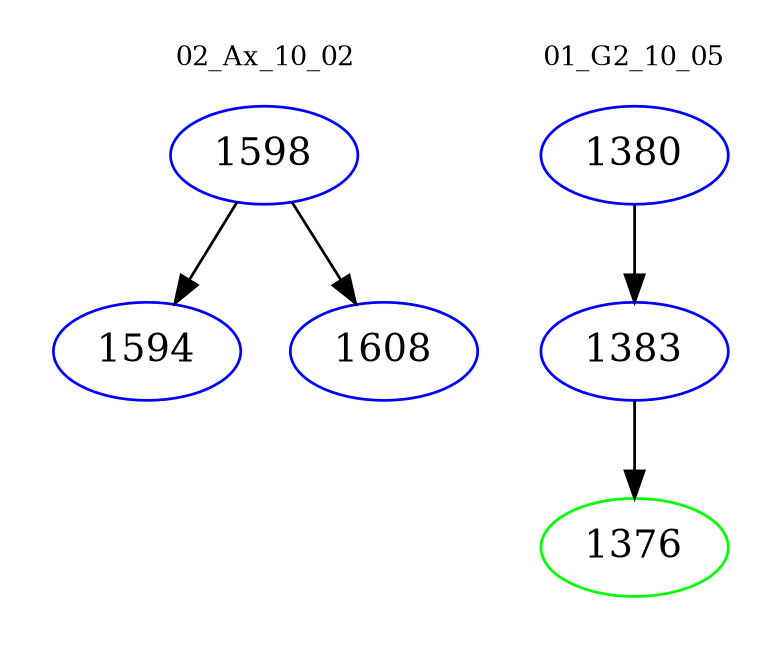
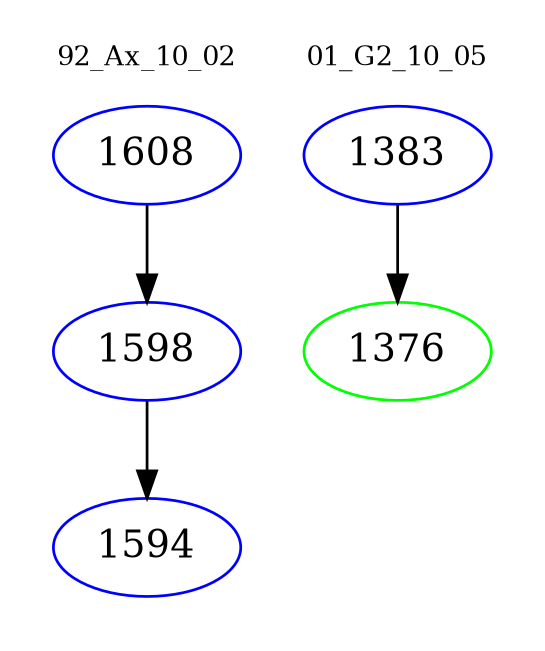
cluster "02_Ax_10_02": label "02_Ax_10_02" -> "92_Ax_10_02"
node "1380": removed
edge "1598" -> "1608": reversed
